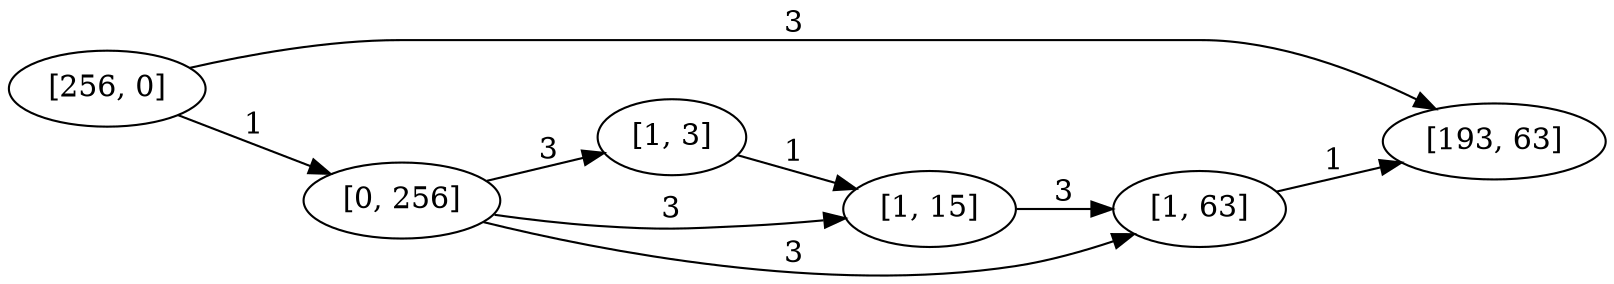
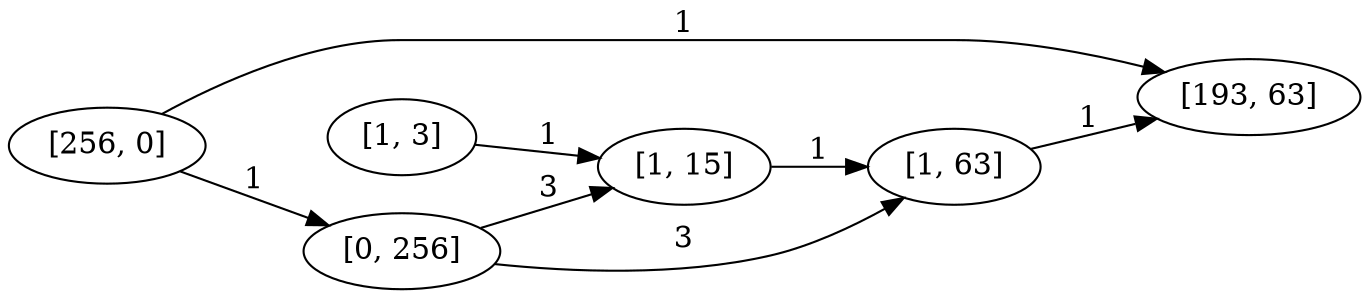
edge "[256, 0]" -> "[193, 63]": label "3" -> "1"
edge "[0, 256]" -> "[1, 3]": removed, label "3"
edge "[1, 15]" -> "[1, 63]": label "3" -> "1"
